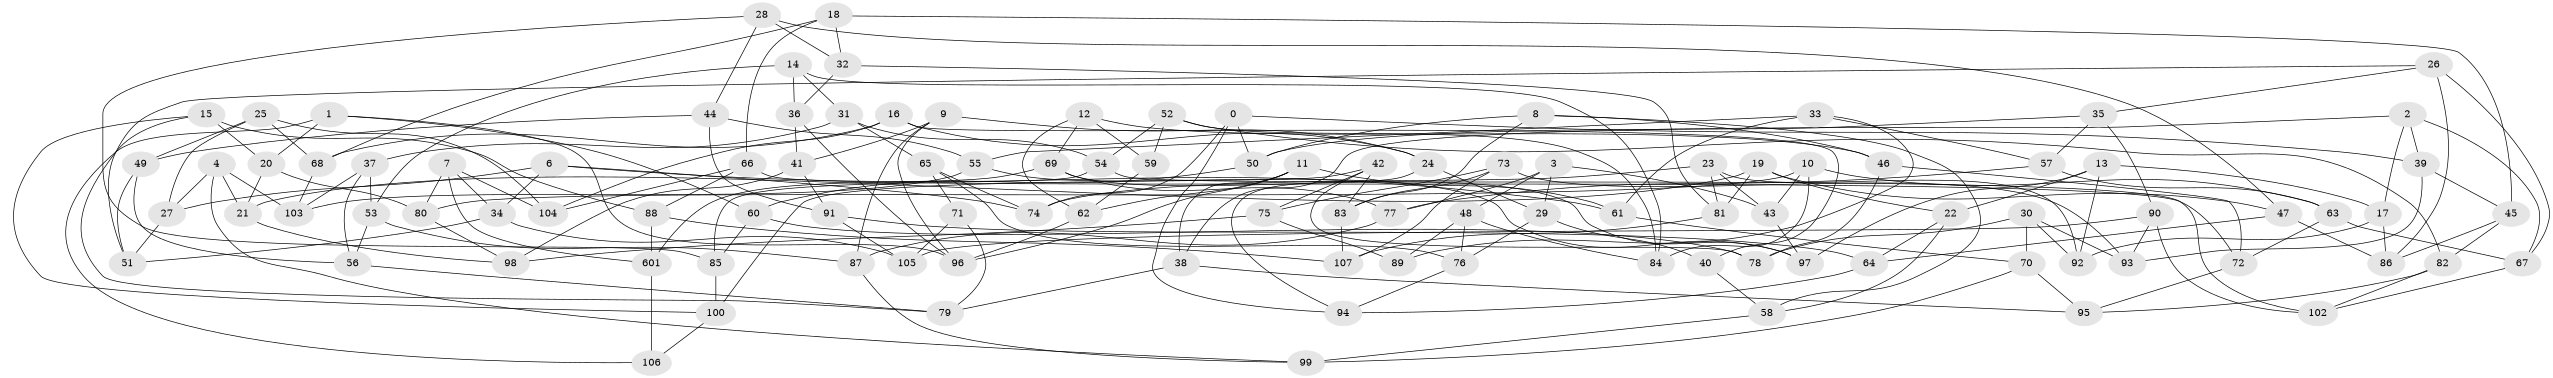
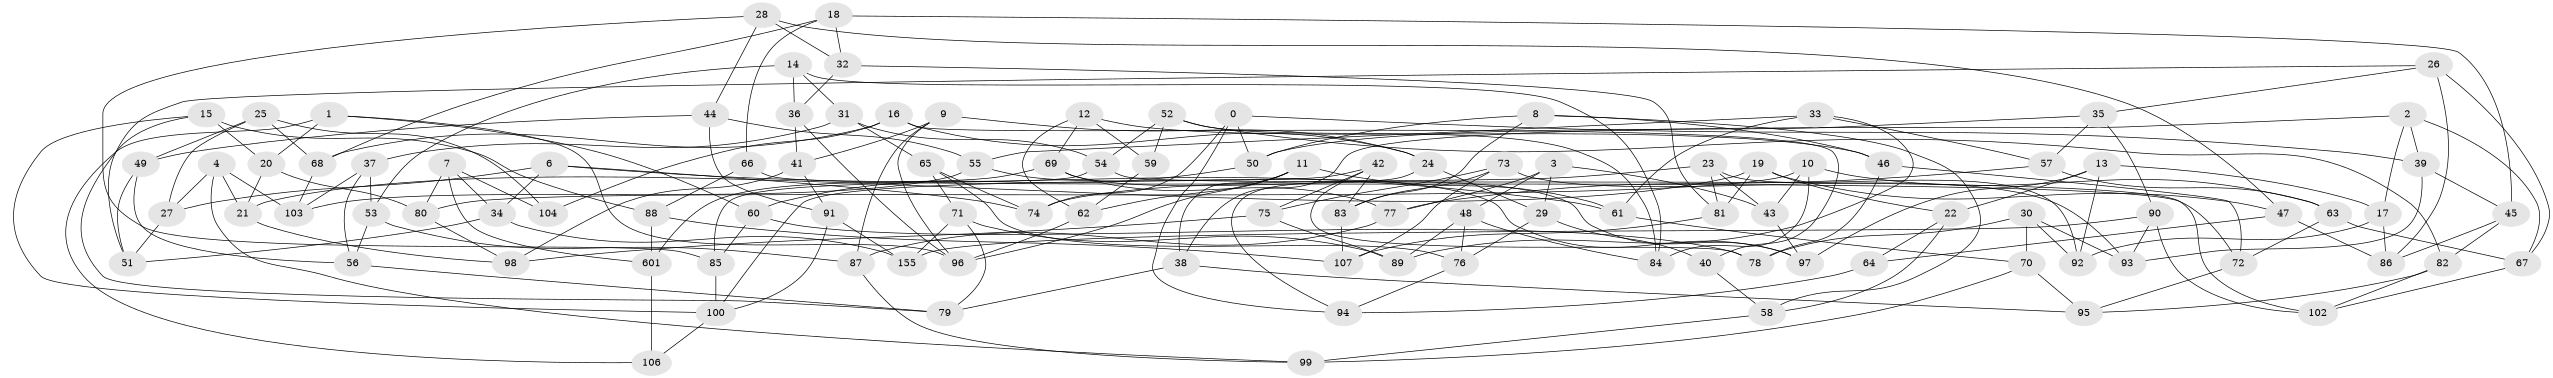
edge "66" -- "104": removed
edge "91" -- "64": now "91" -- "100"
edge "71" -- "89": added
node "105": label "105" -> "155"
